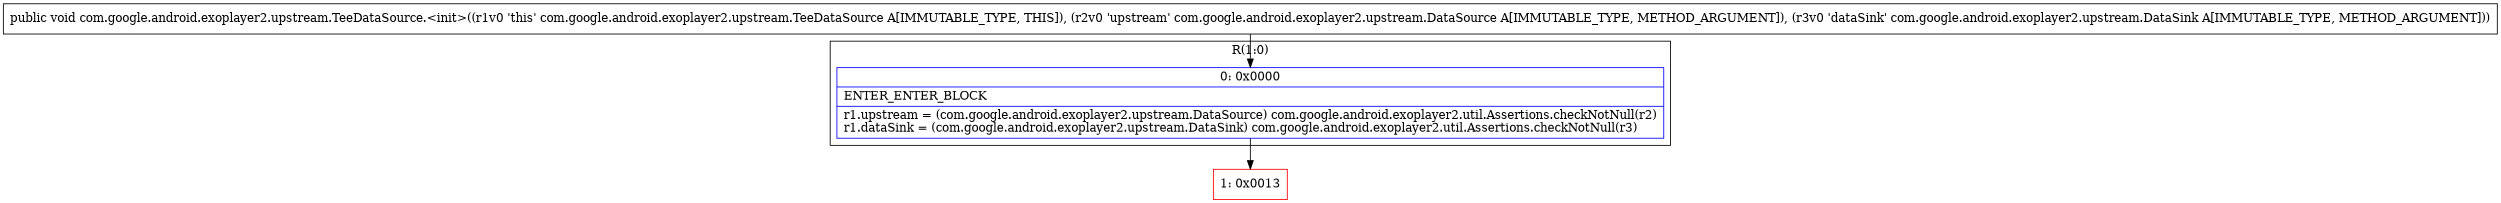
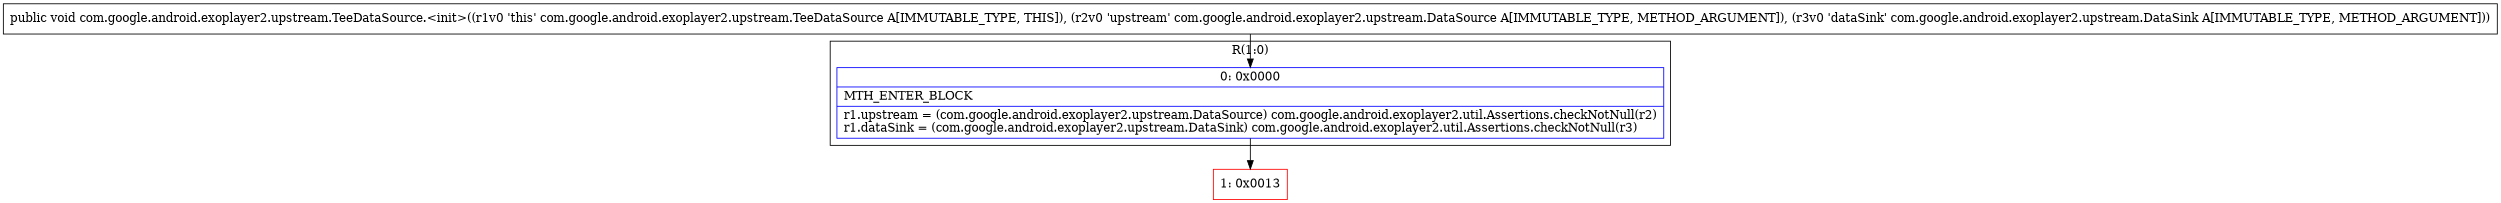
node "0: 0x0000": text "ENTER_ENTER_BLOCK" -> "MTH_ENTER_BLOCK"
